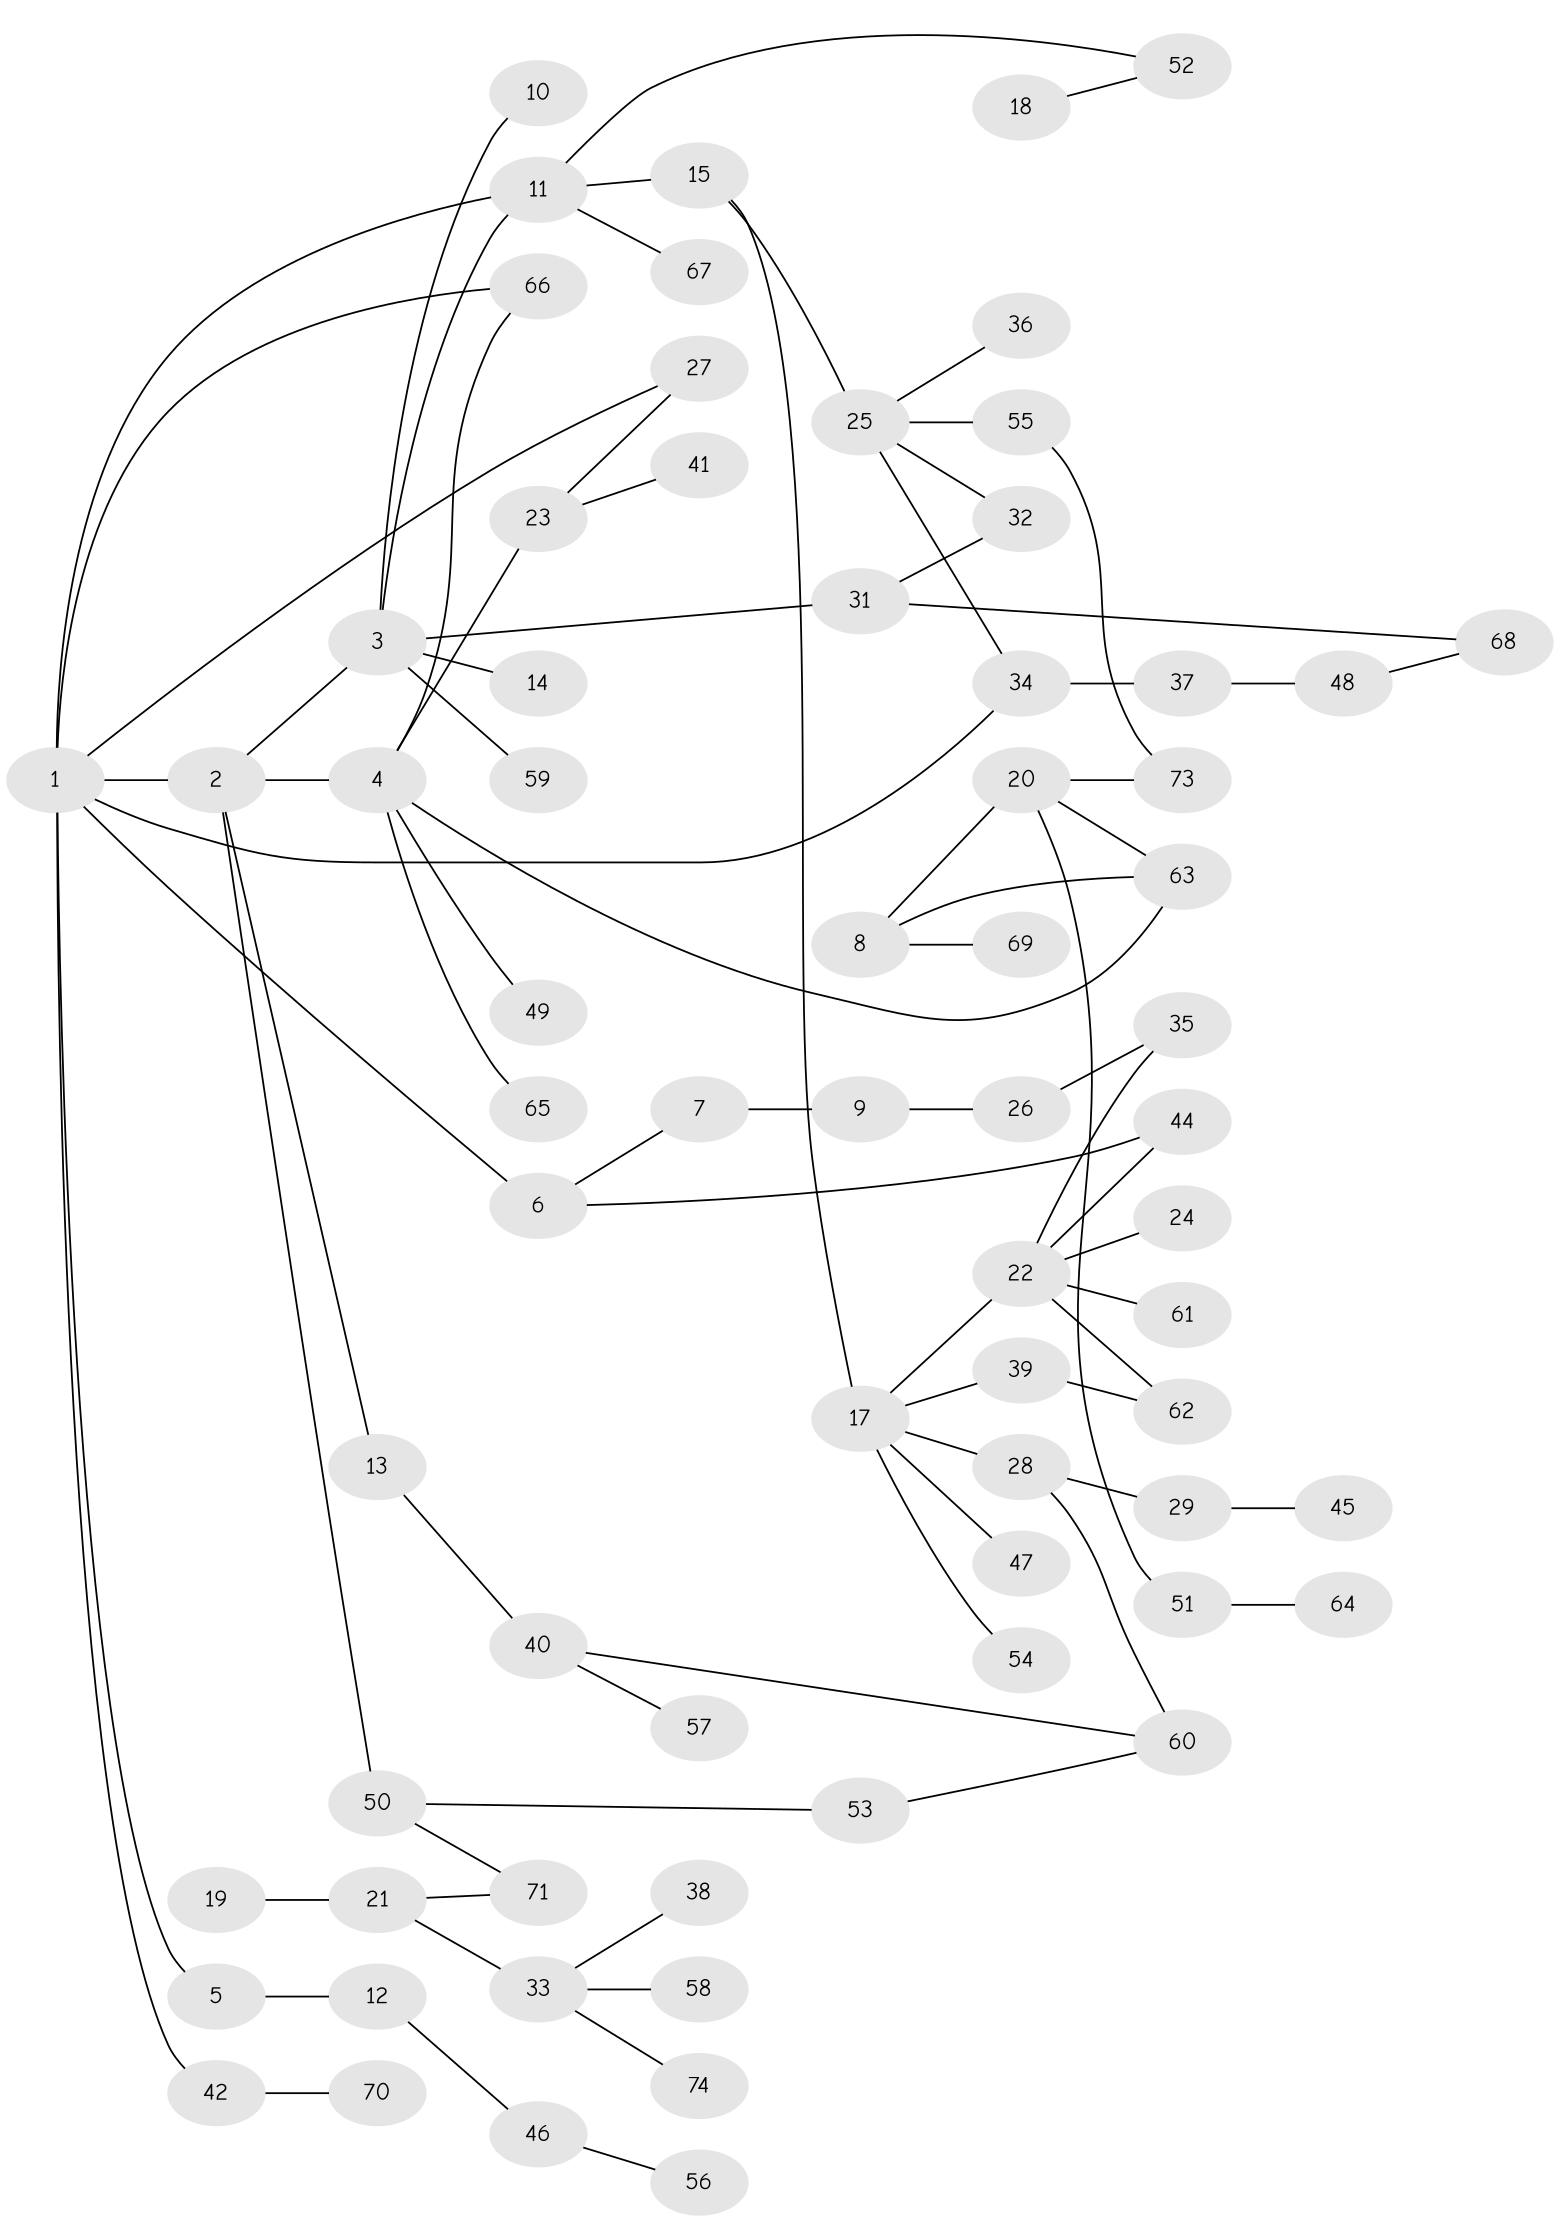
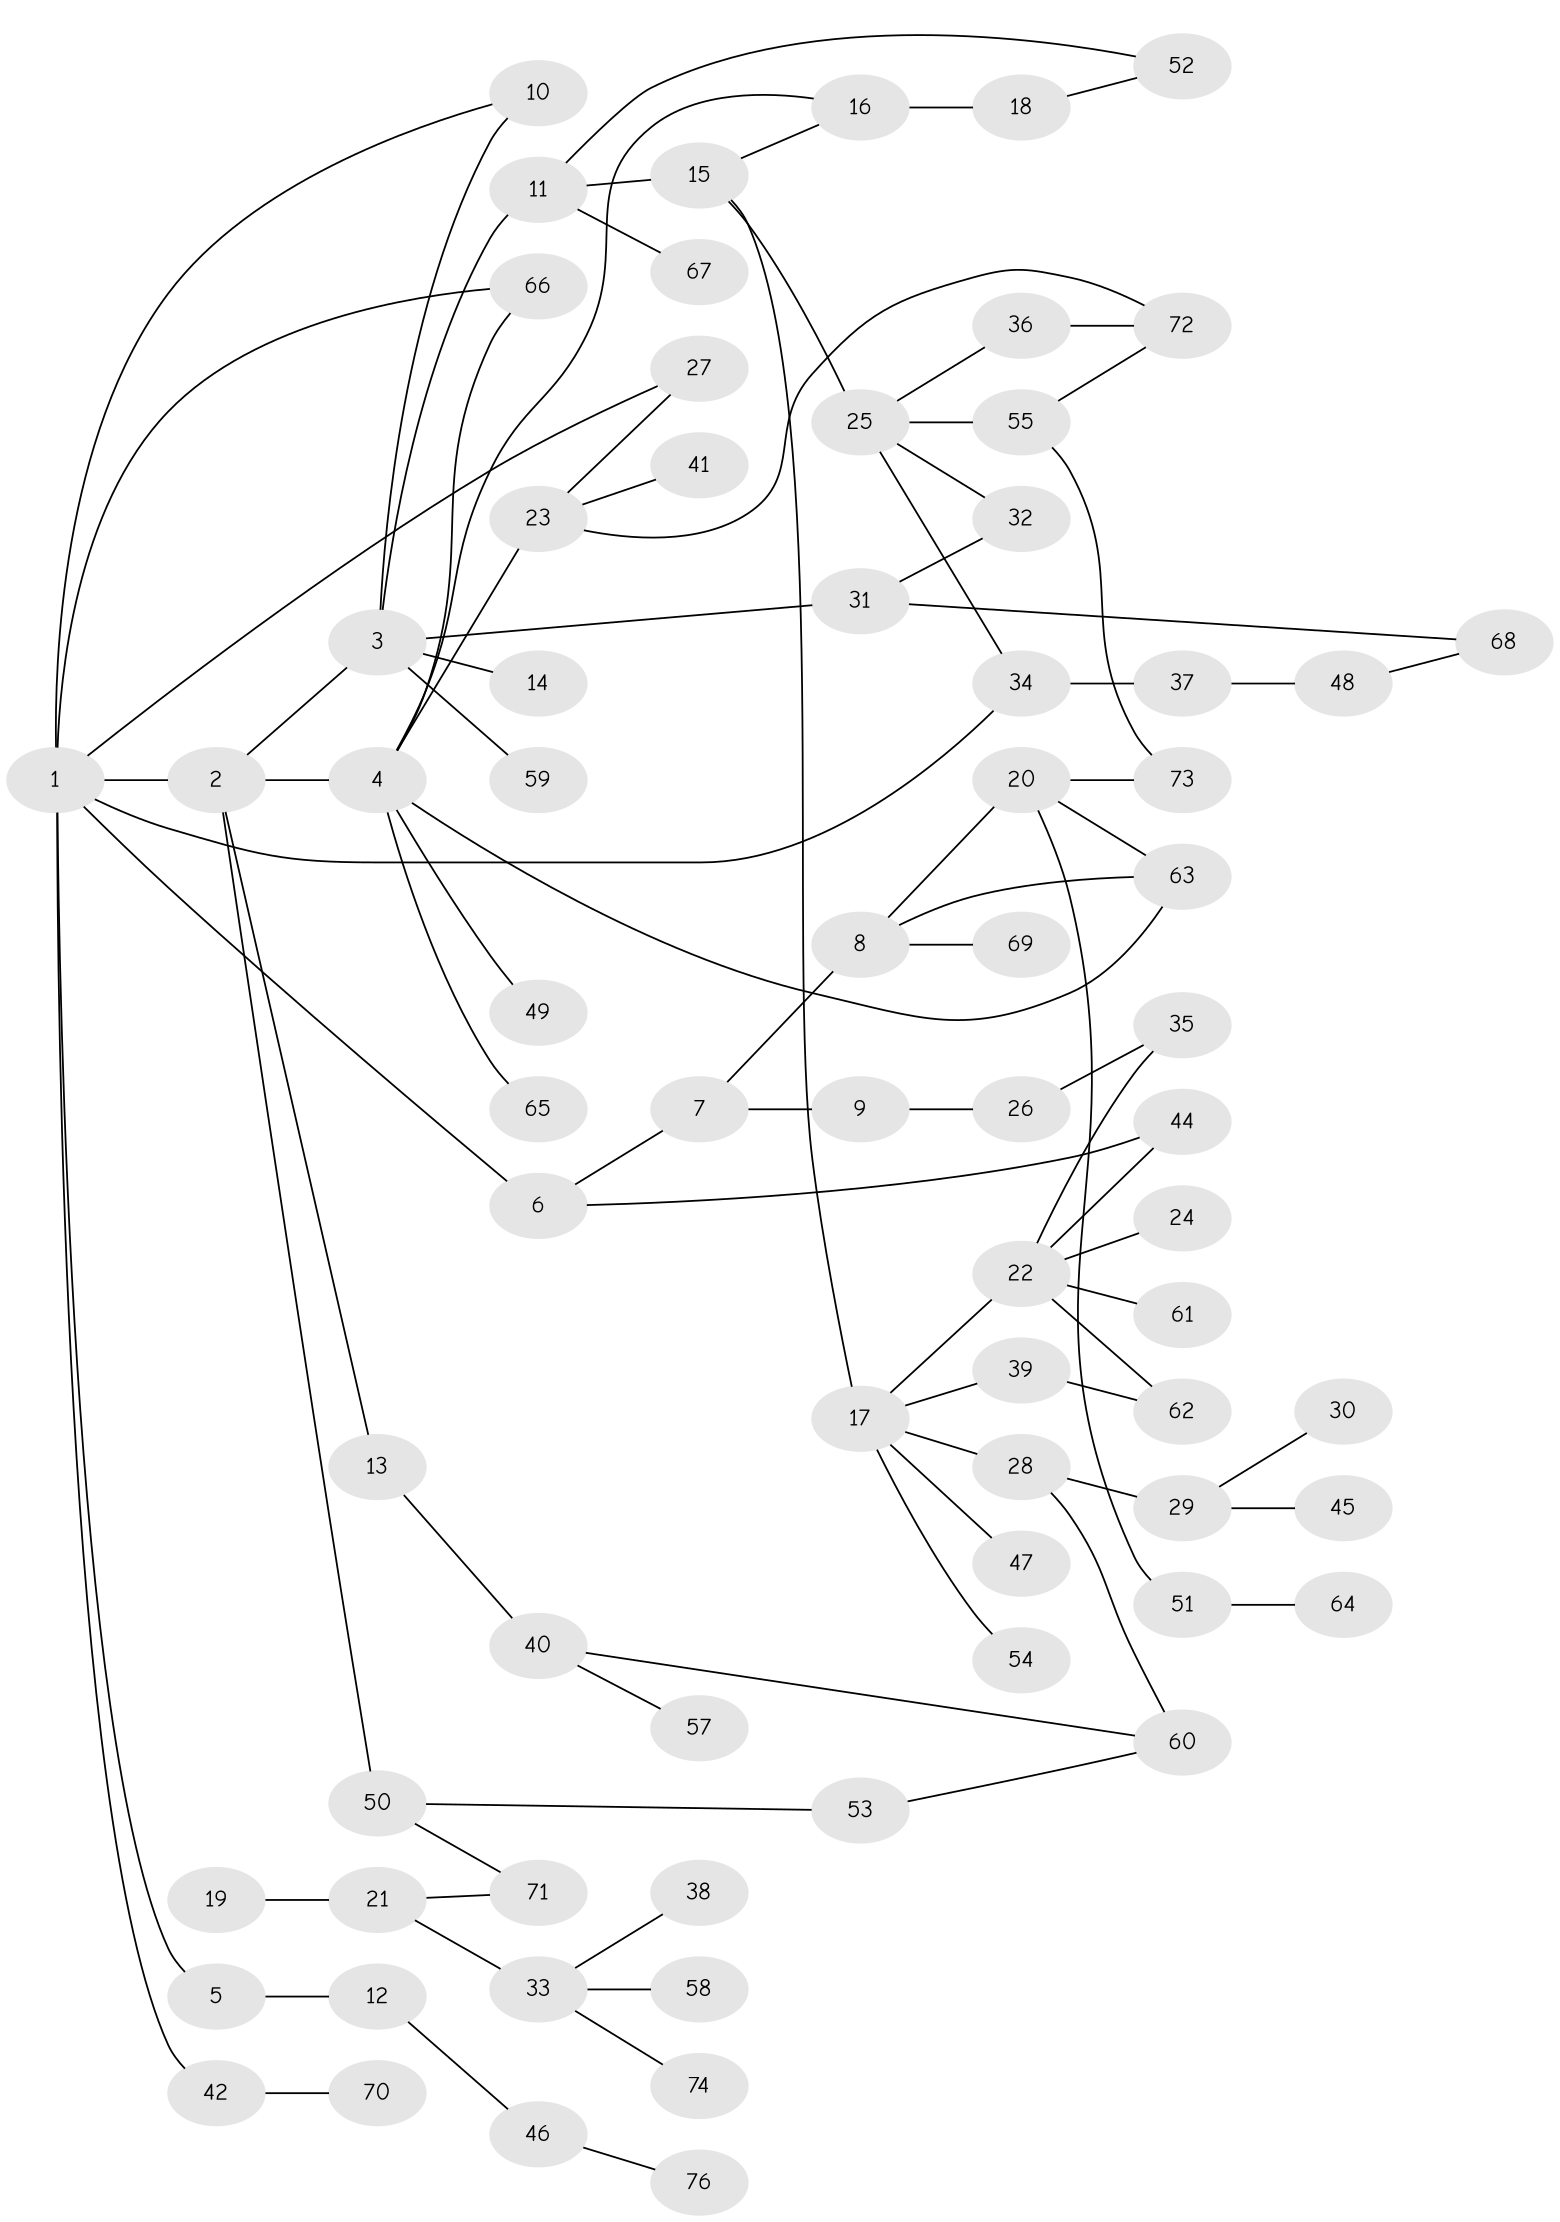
node "16": added
node "72": added
edge "11" -- "1": now "10" -- "1"
edge "8" -- "7": added
node "30": added
node "56": label "56" -> "76"
